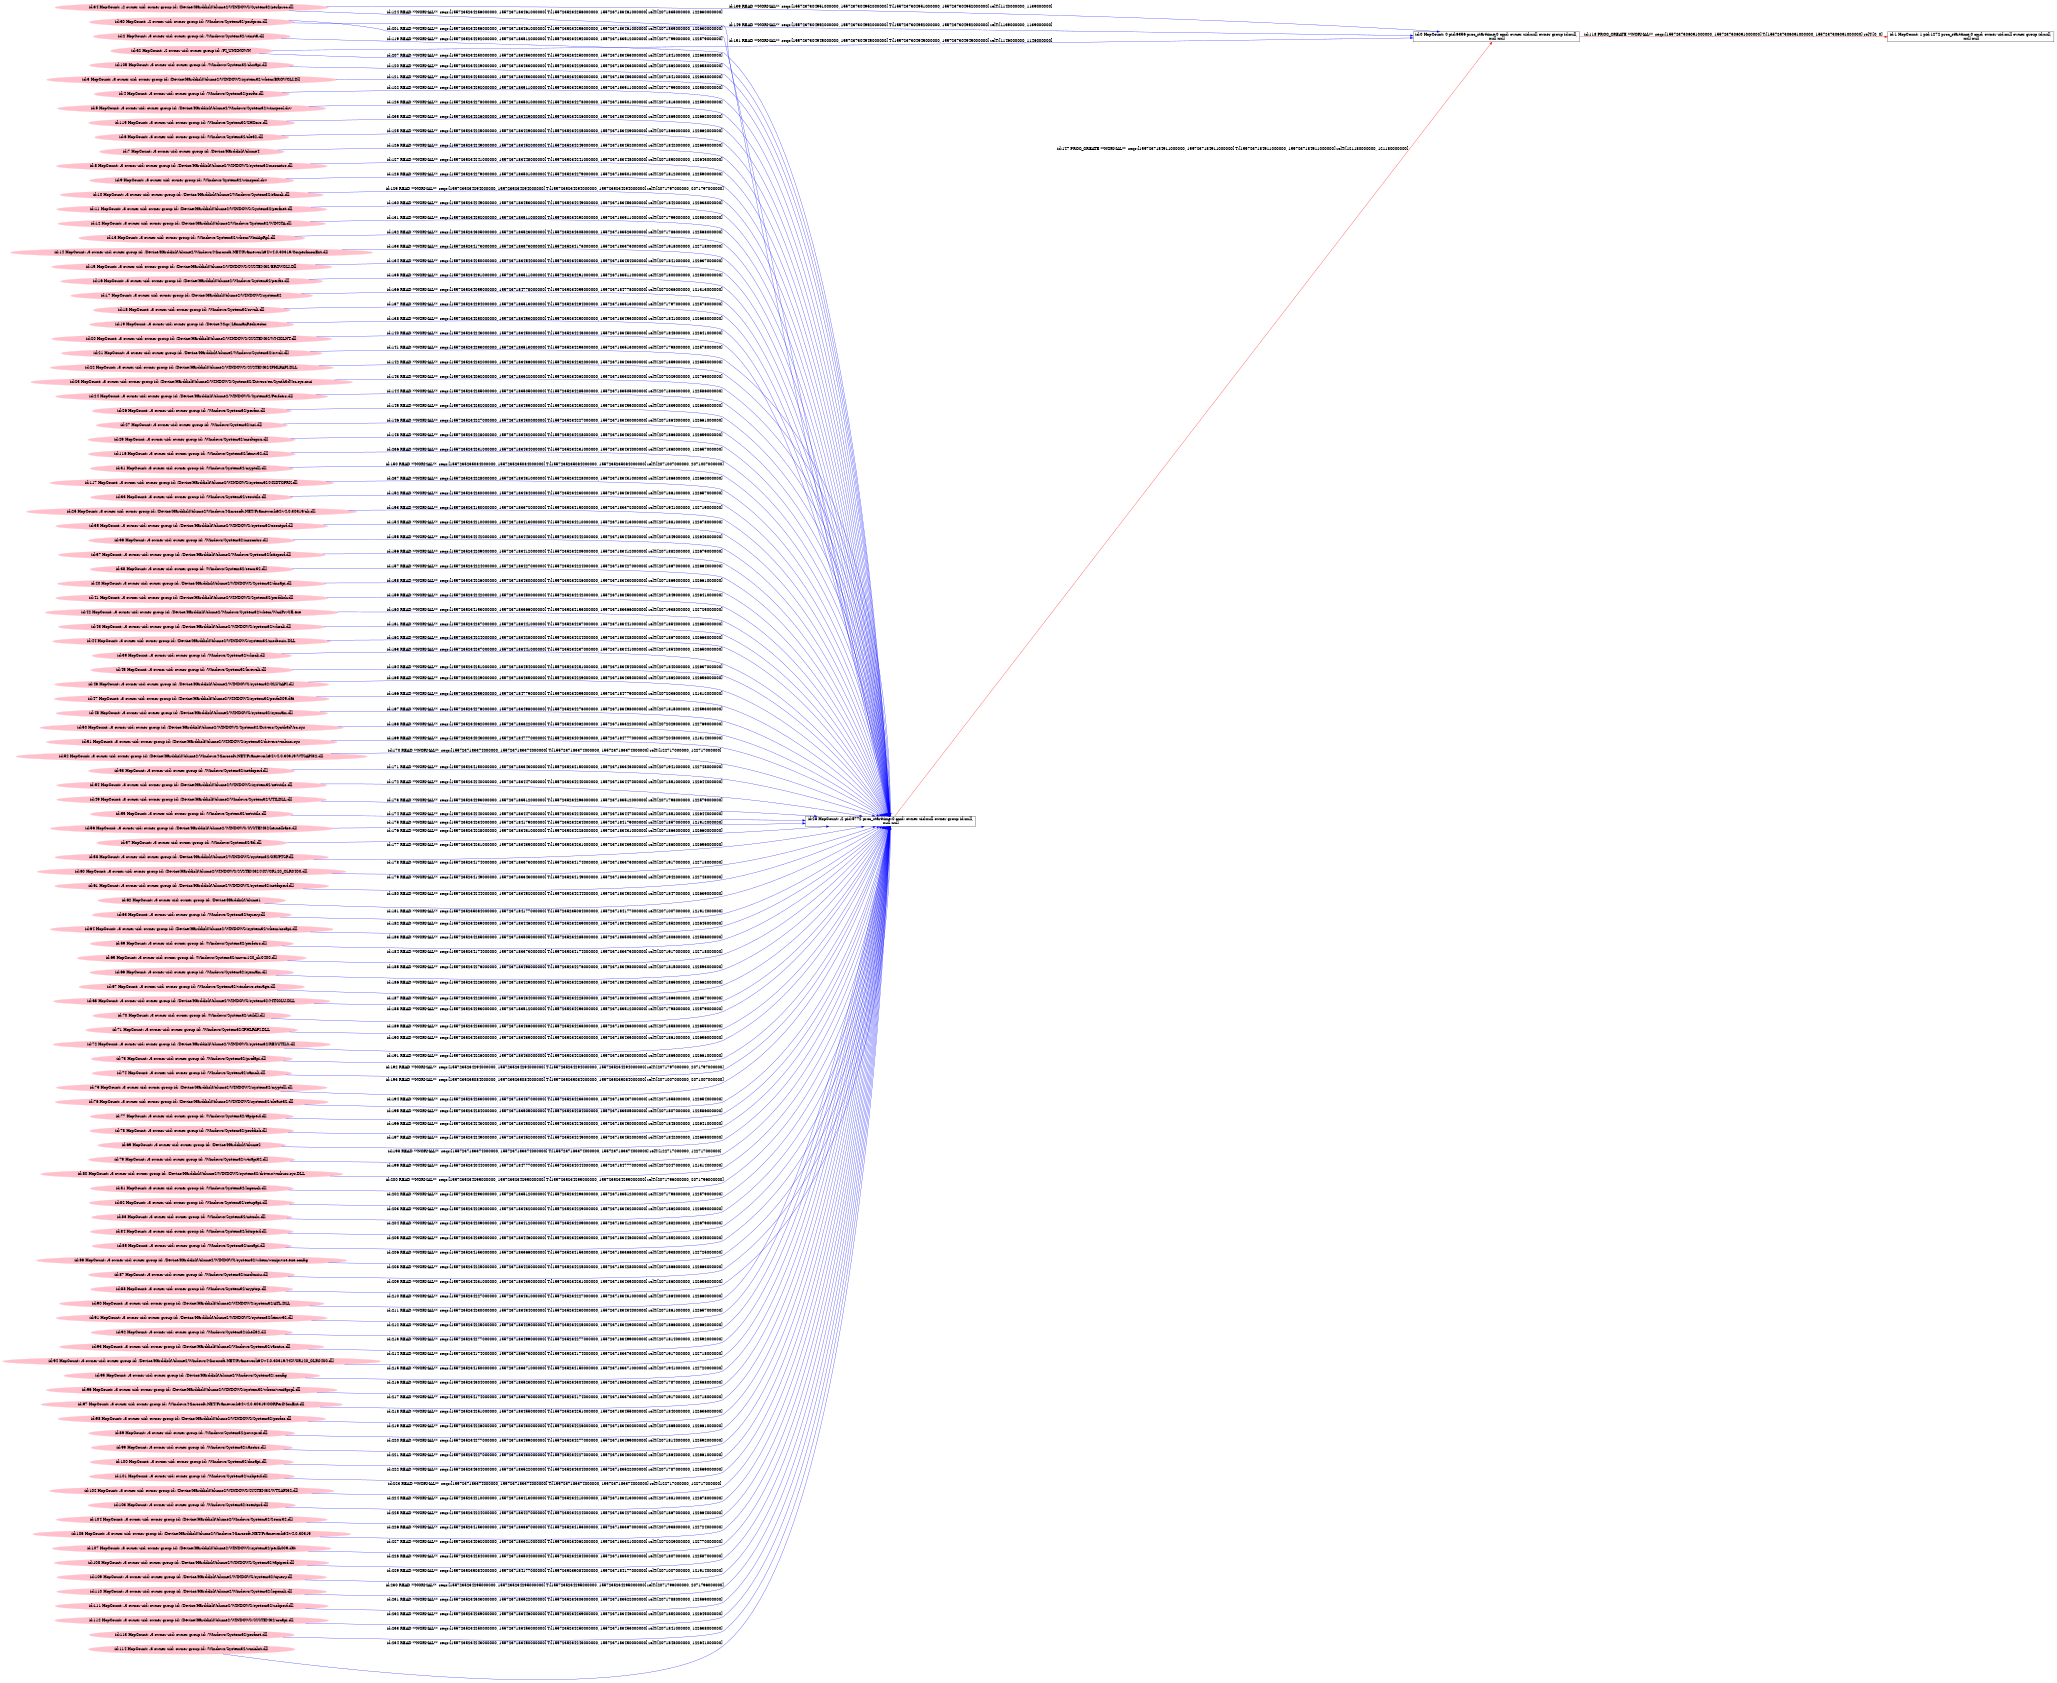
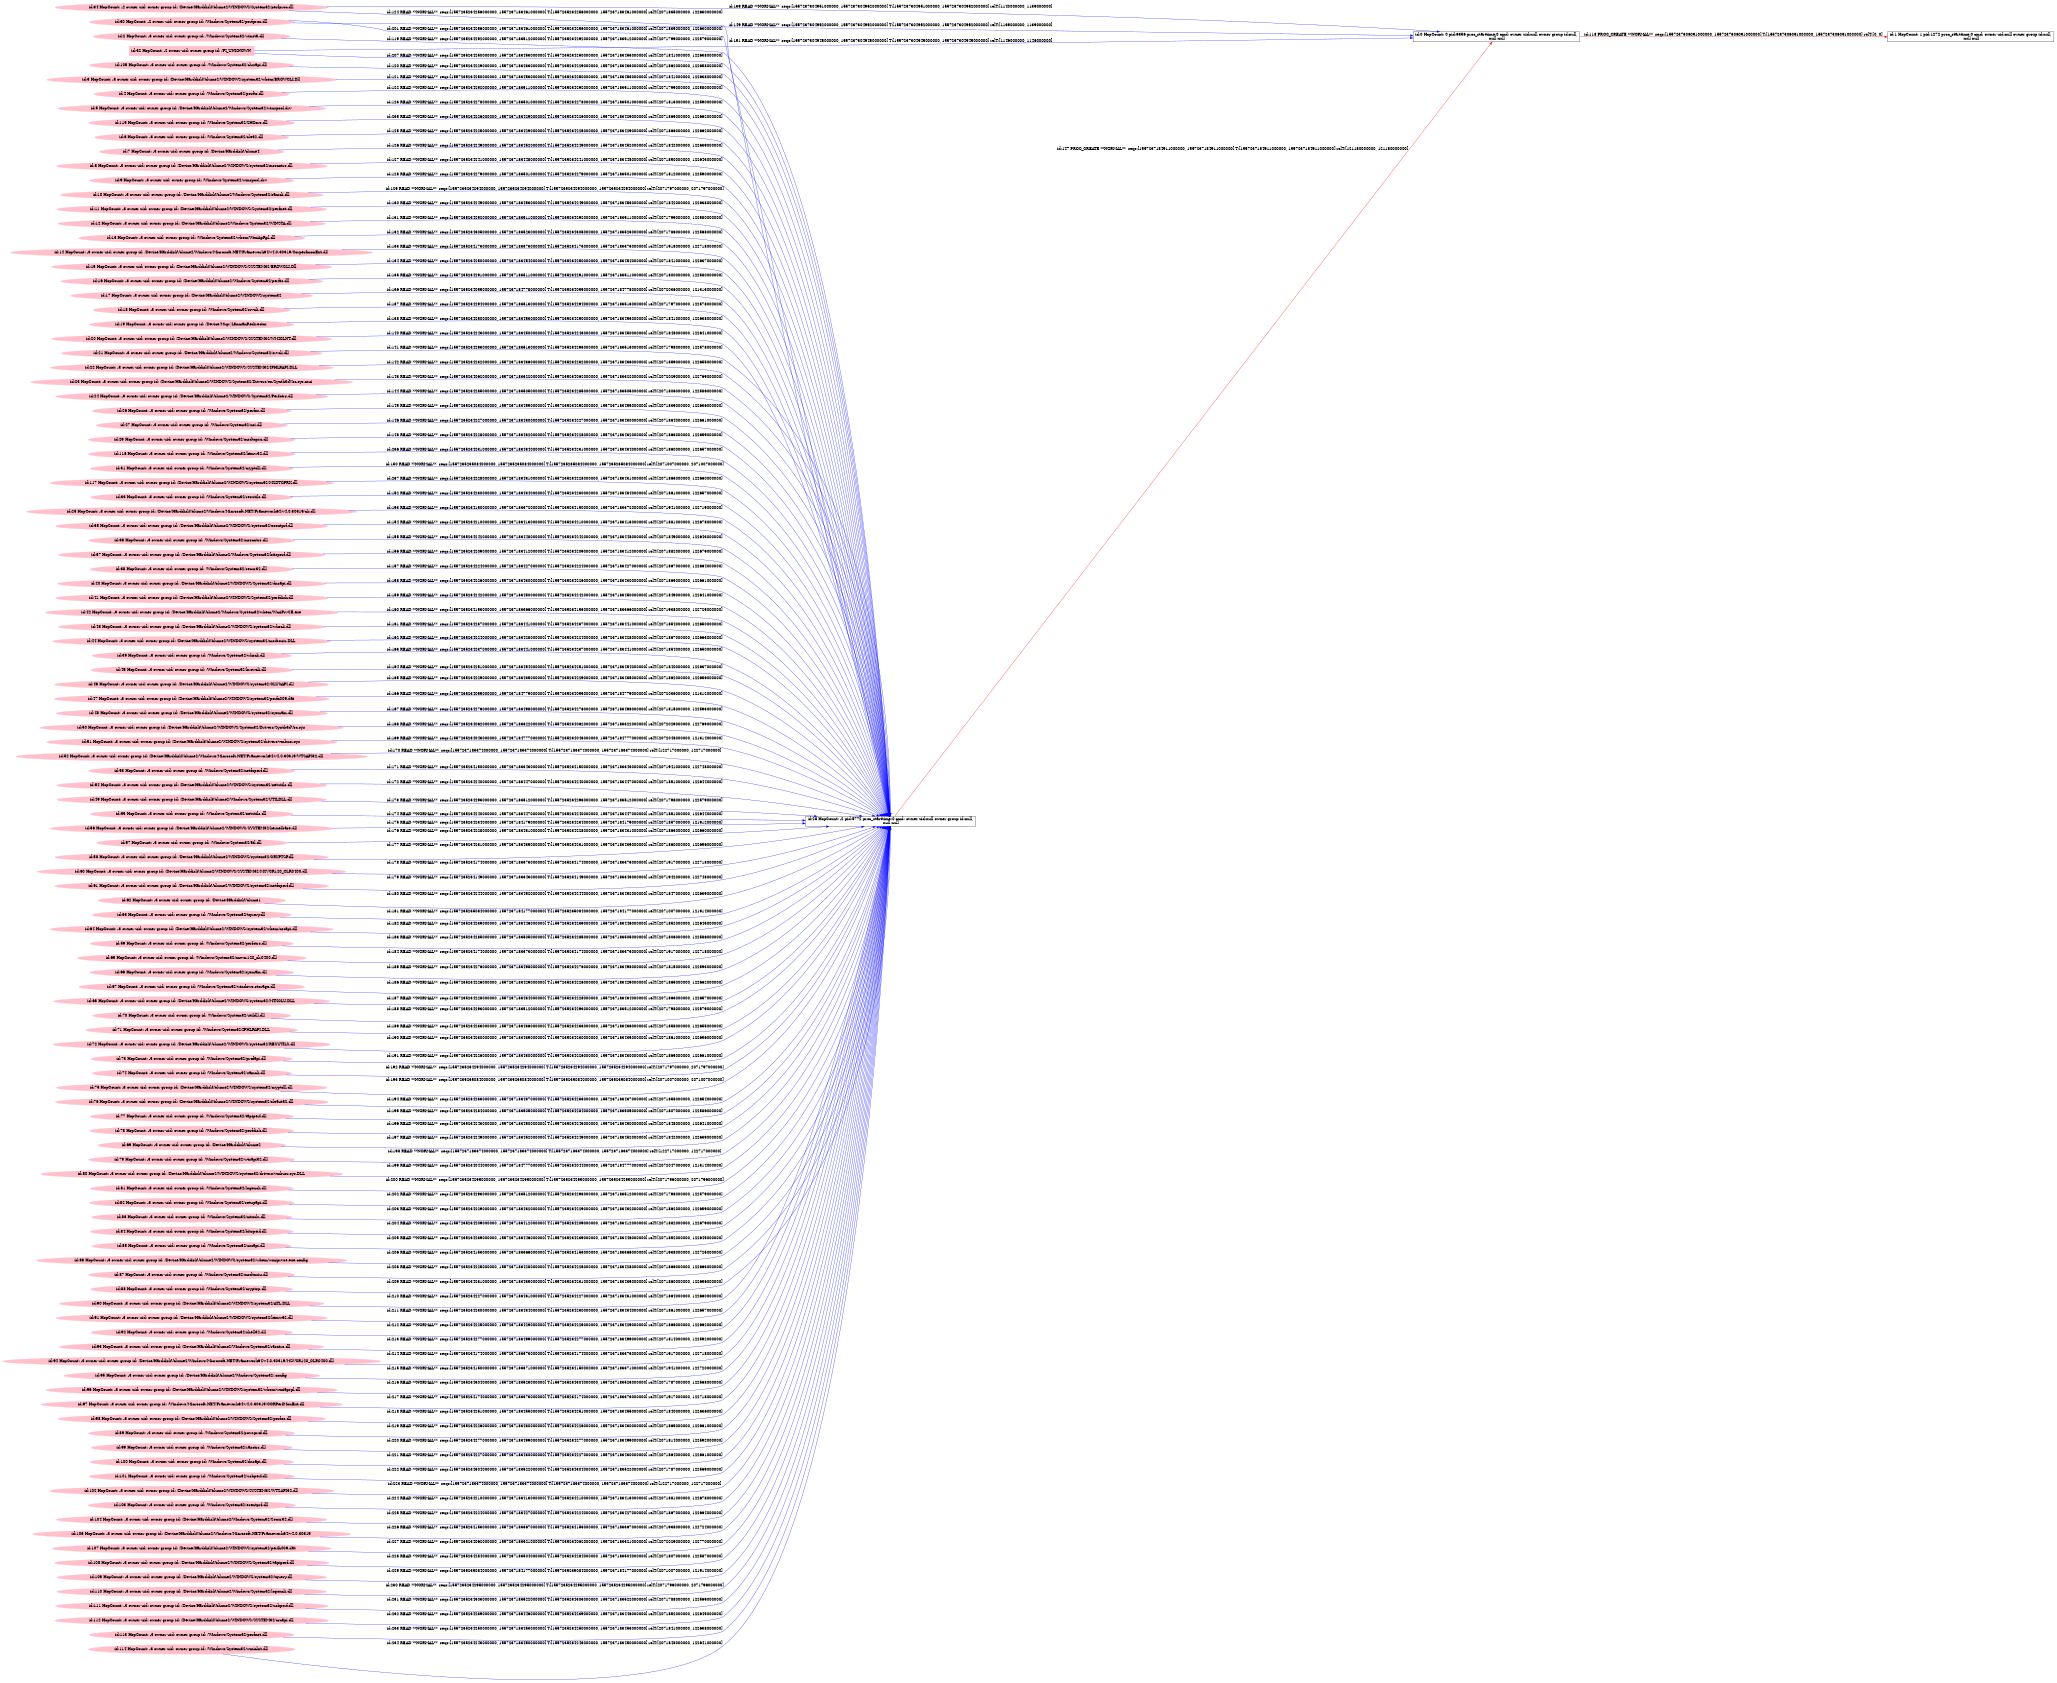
node "id:32 HopCount: -2 owner uid: owner group id: /FI_UNKNOWN": shape ellipse -> box
